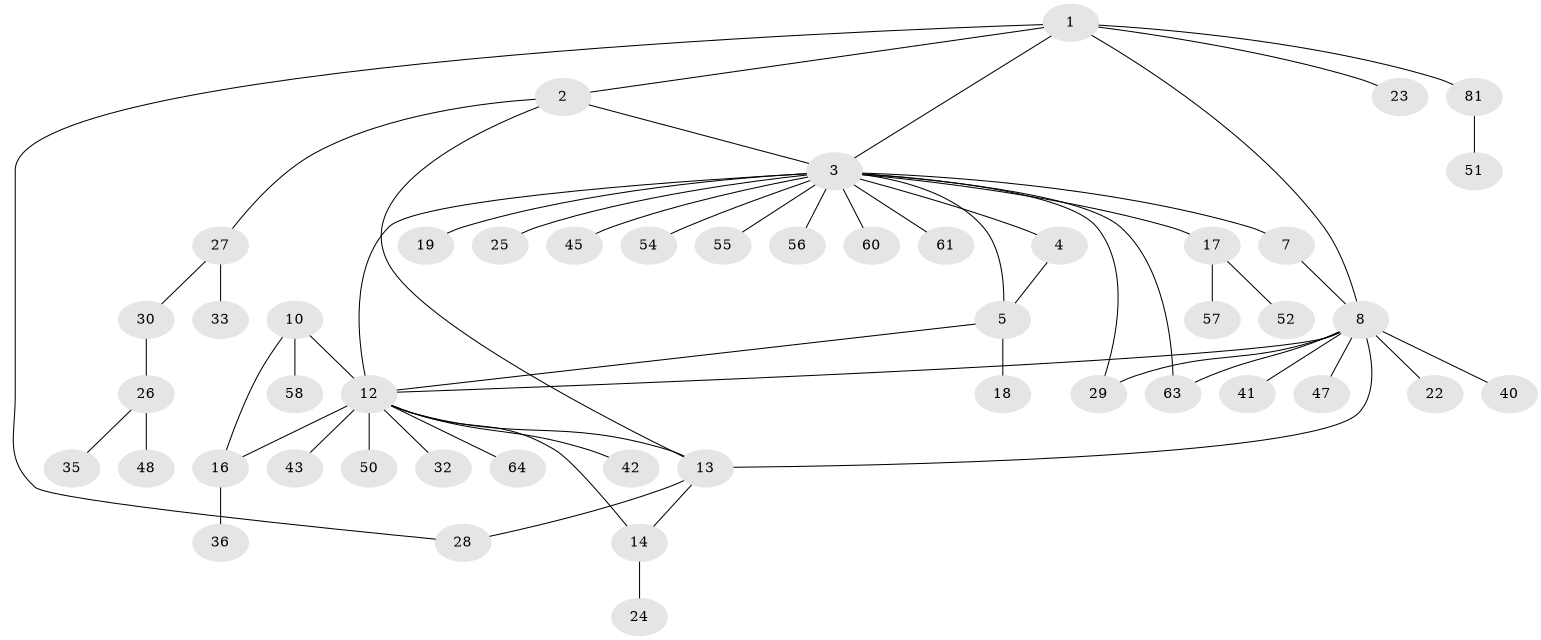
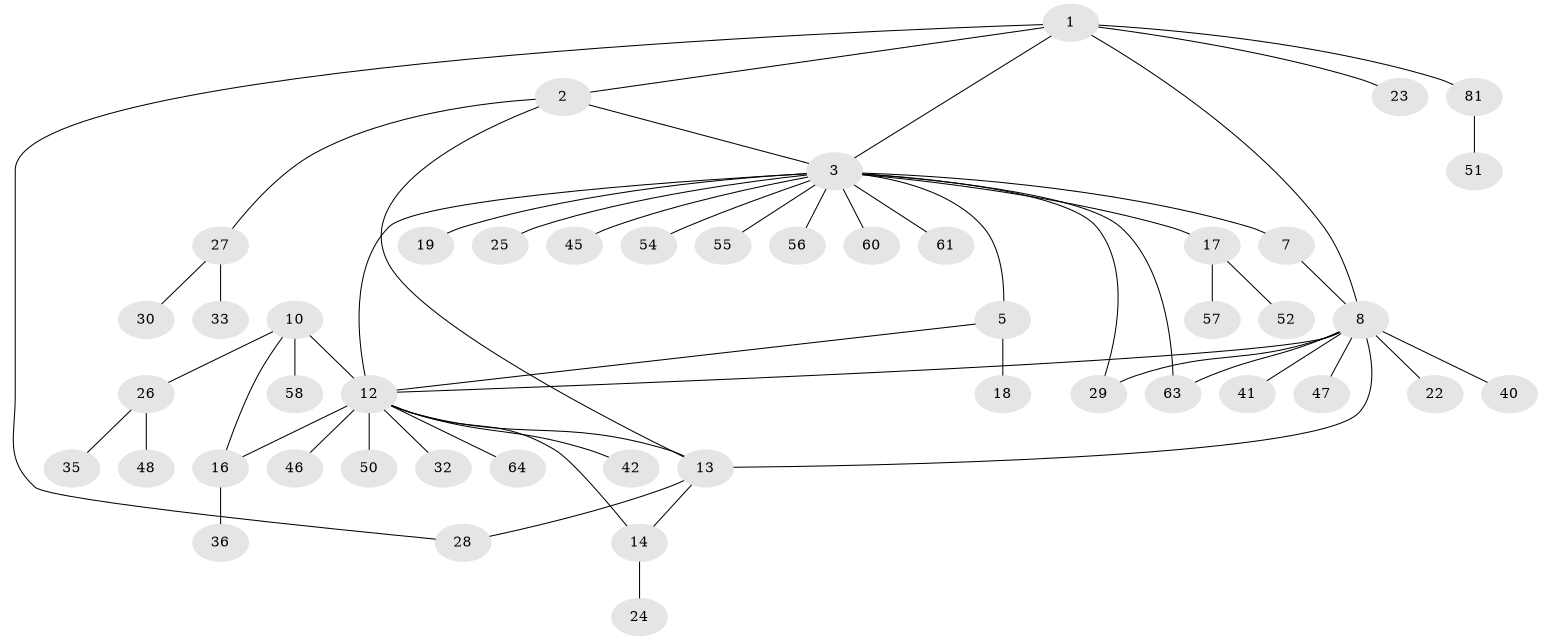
node "4": removed
edge "30" -- "26": now "10" -- "26"
node "43": label "43" -> "46"
